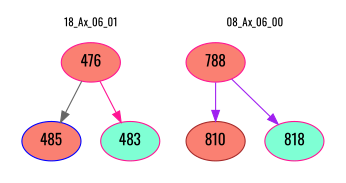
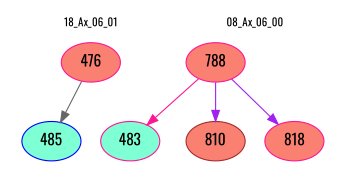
edge "476" -> "483": now "788" -> "483"
node "485": fillcolor salmon -> aquamarine
node "818": fillcolor aquamarine -> salmon
